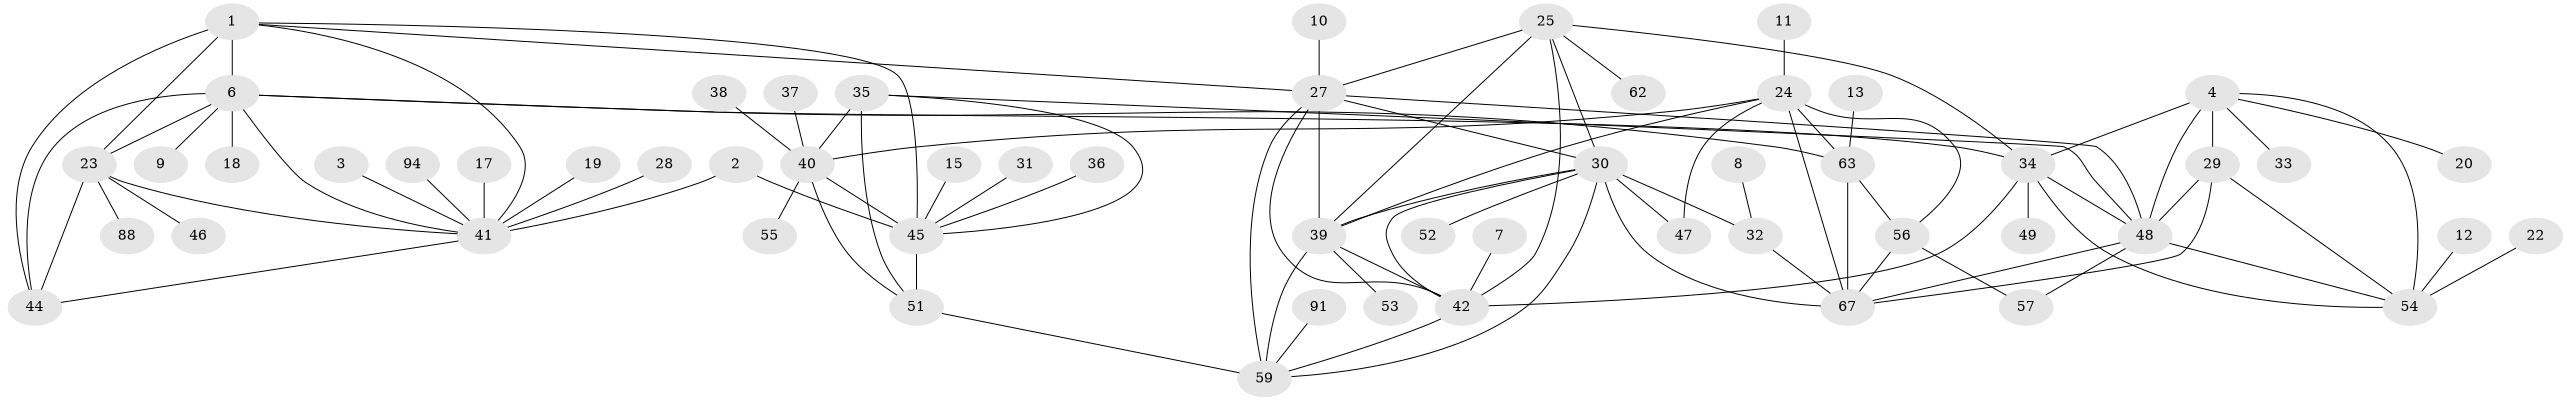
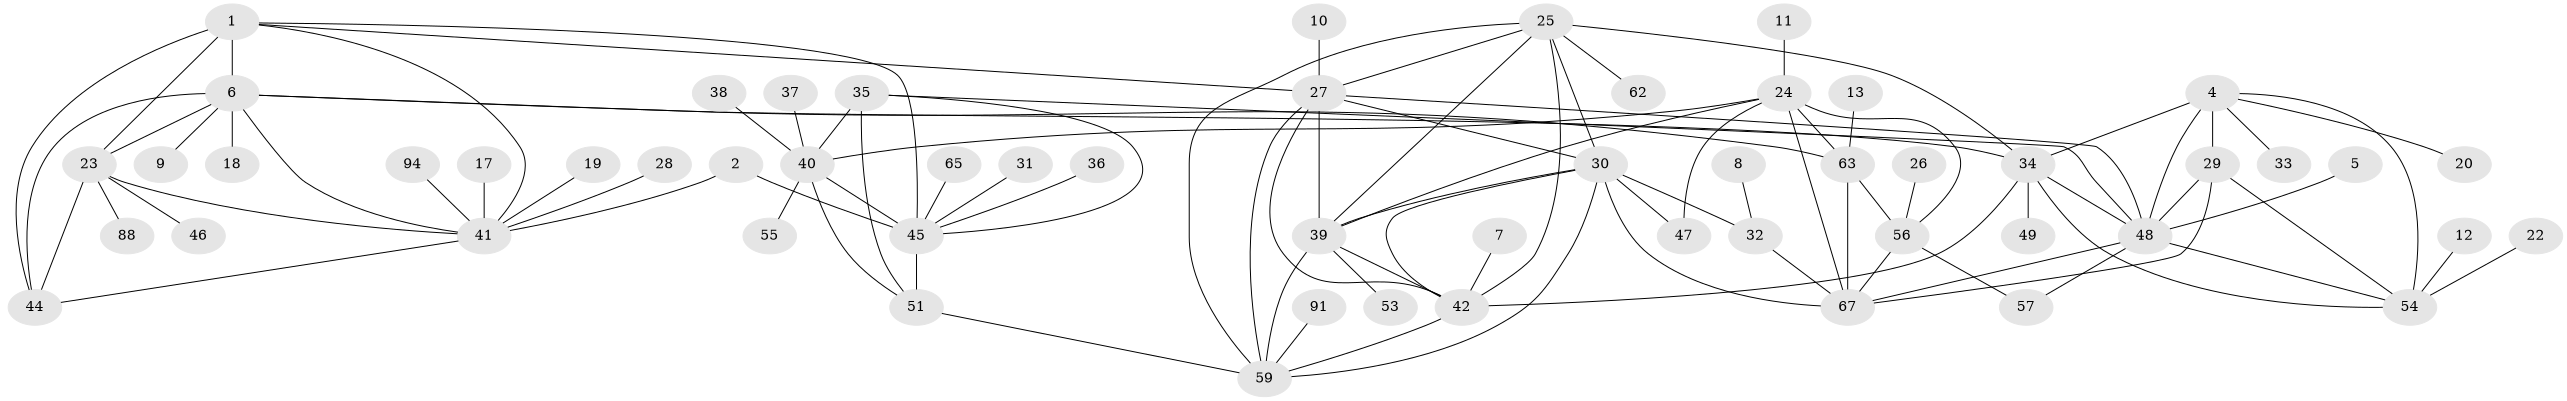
edge "25" -- "59": added
node "3": removed
node "15": label "15" -> "65"
node "26": added
node "5": added
node "52": removed
